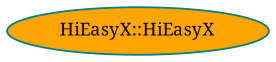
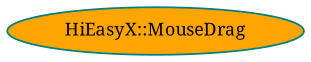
node "HiEasyX::HiEasyX": label "HiEasyX::HiEasyX" -> "HiEasyX::MouseDrag"
